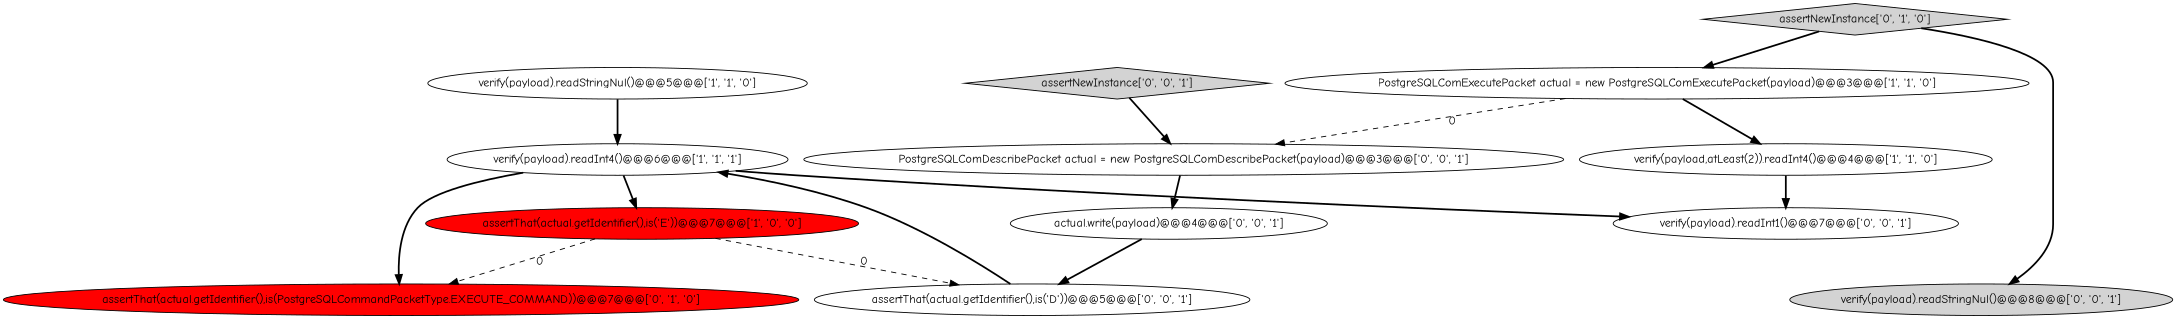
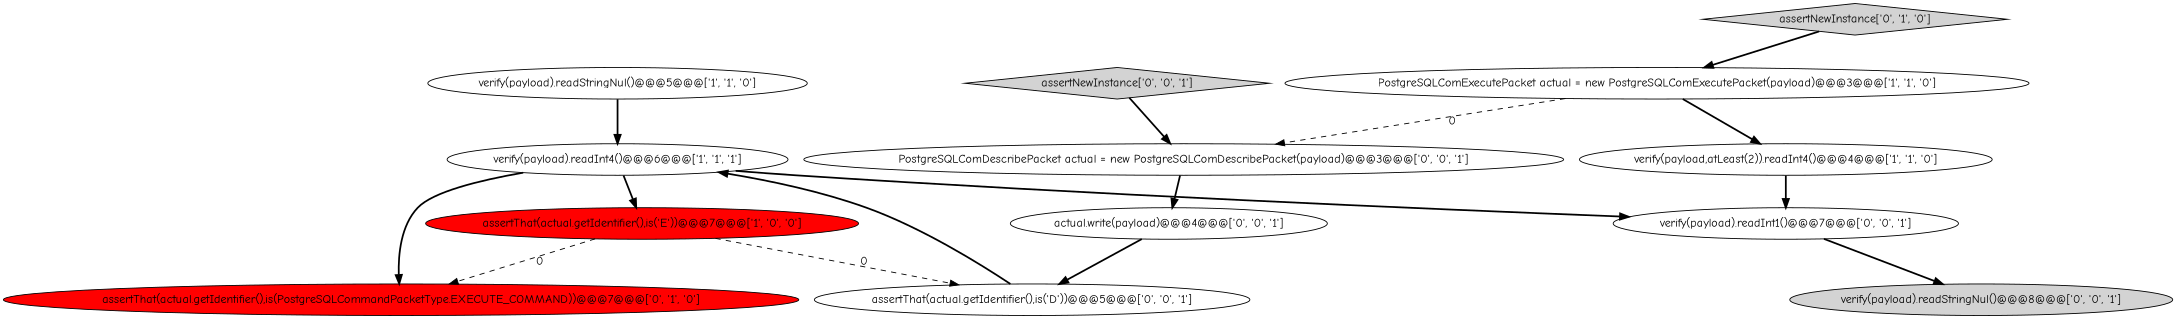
edge "assertNewInstance['0', '1', '0']" -> "verify(payload).readStringNul()@@@8@@@['0', '0', '1']": now "verify(payload).readInt1()@@@7@@@['0', '0', '1']" -> "verify(payload).readStringNul()@@@8@@@['0', '0', '1']"
